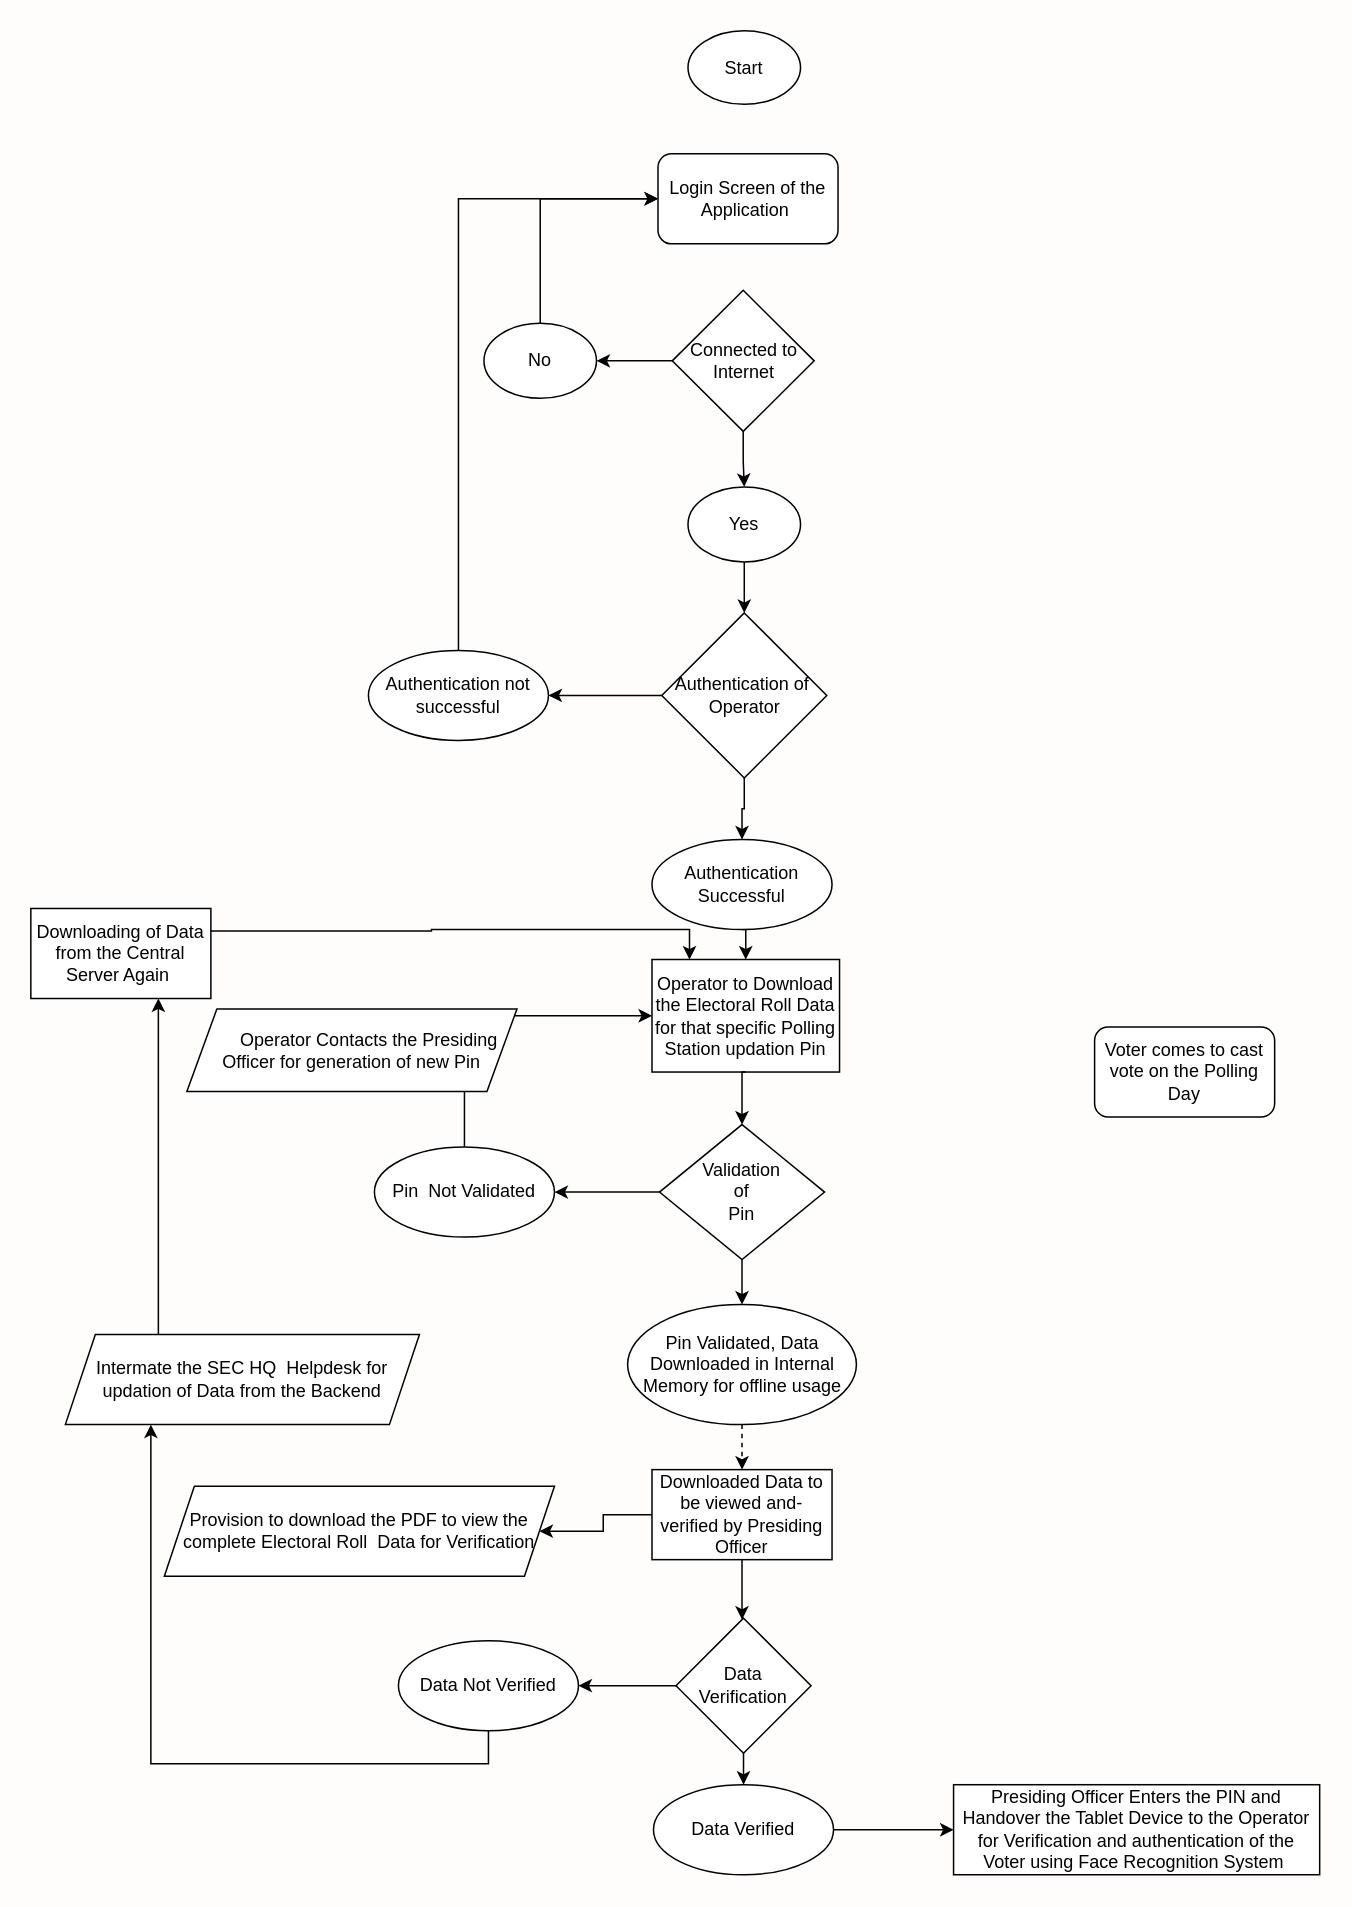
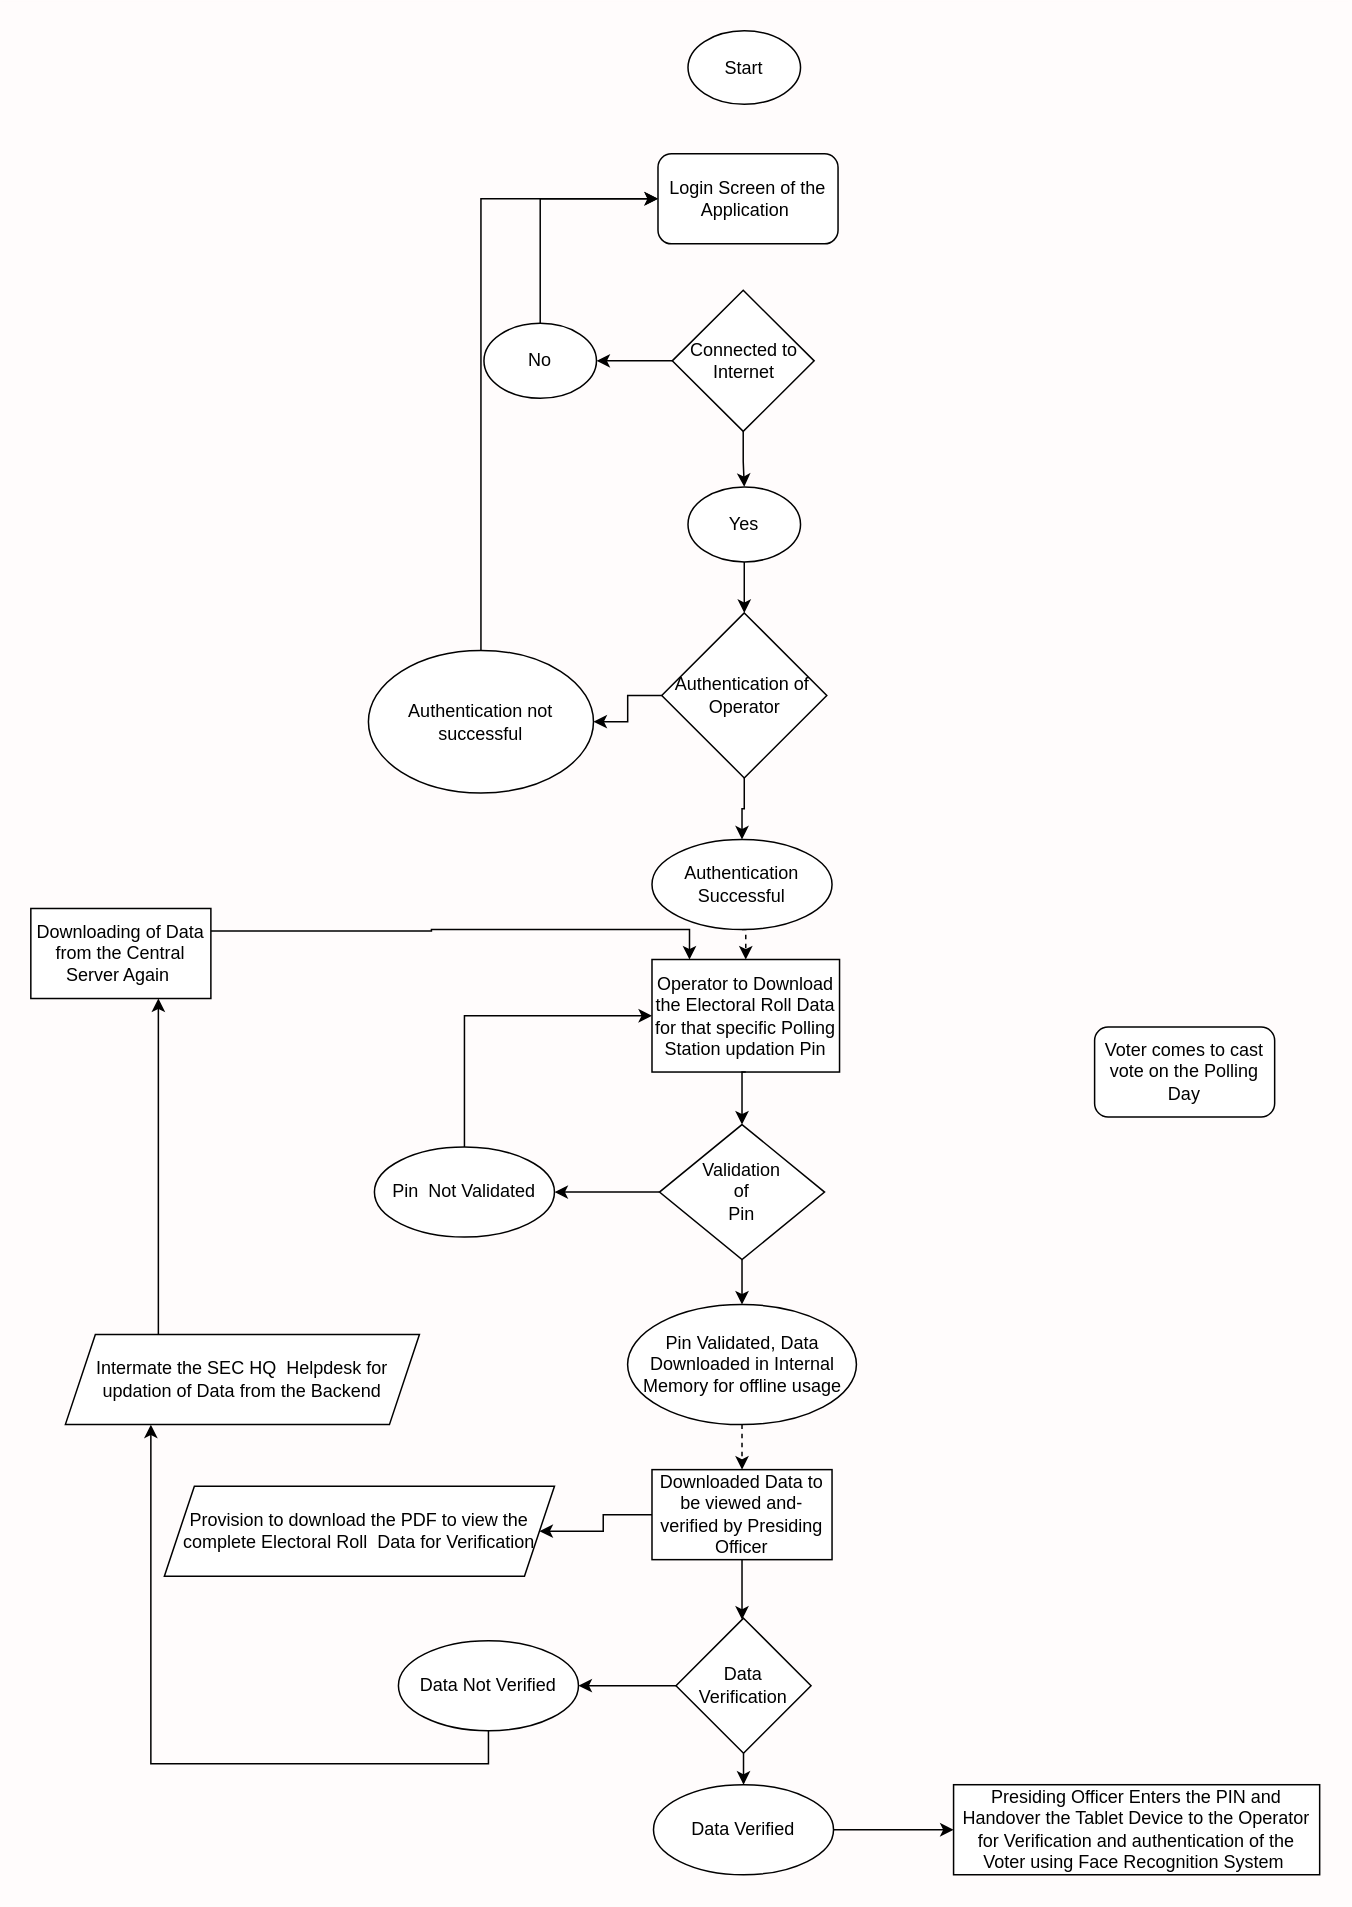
node "Authentication not successful": size 180x90 -> 225x143
edge "Authentication Successful" -> "Operator to Download the Electoral Roll Data for that specific Polling Station updation Pin": style solid -> dashed
node "Operator Contacts the Presiding Officer for generation of new Pin": removed
